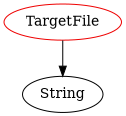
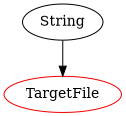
edge "TargetFile" -> "String": reversed
